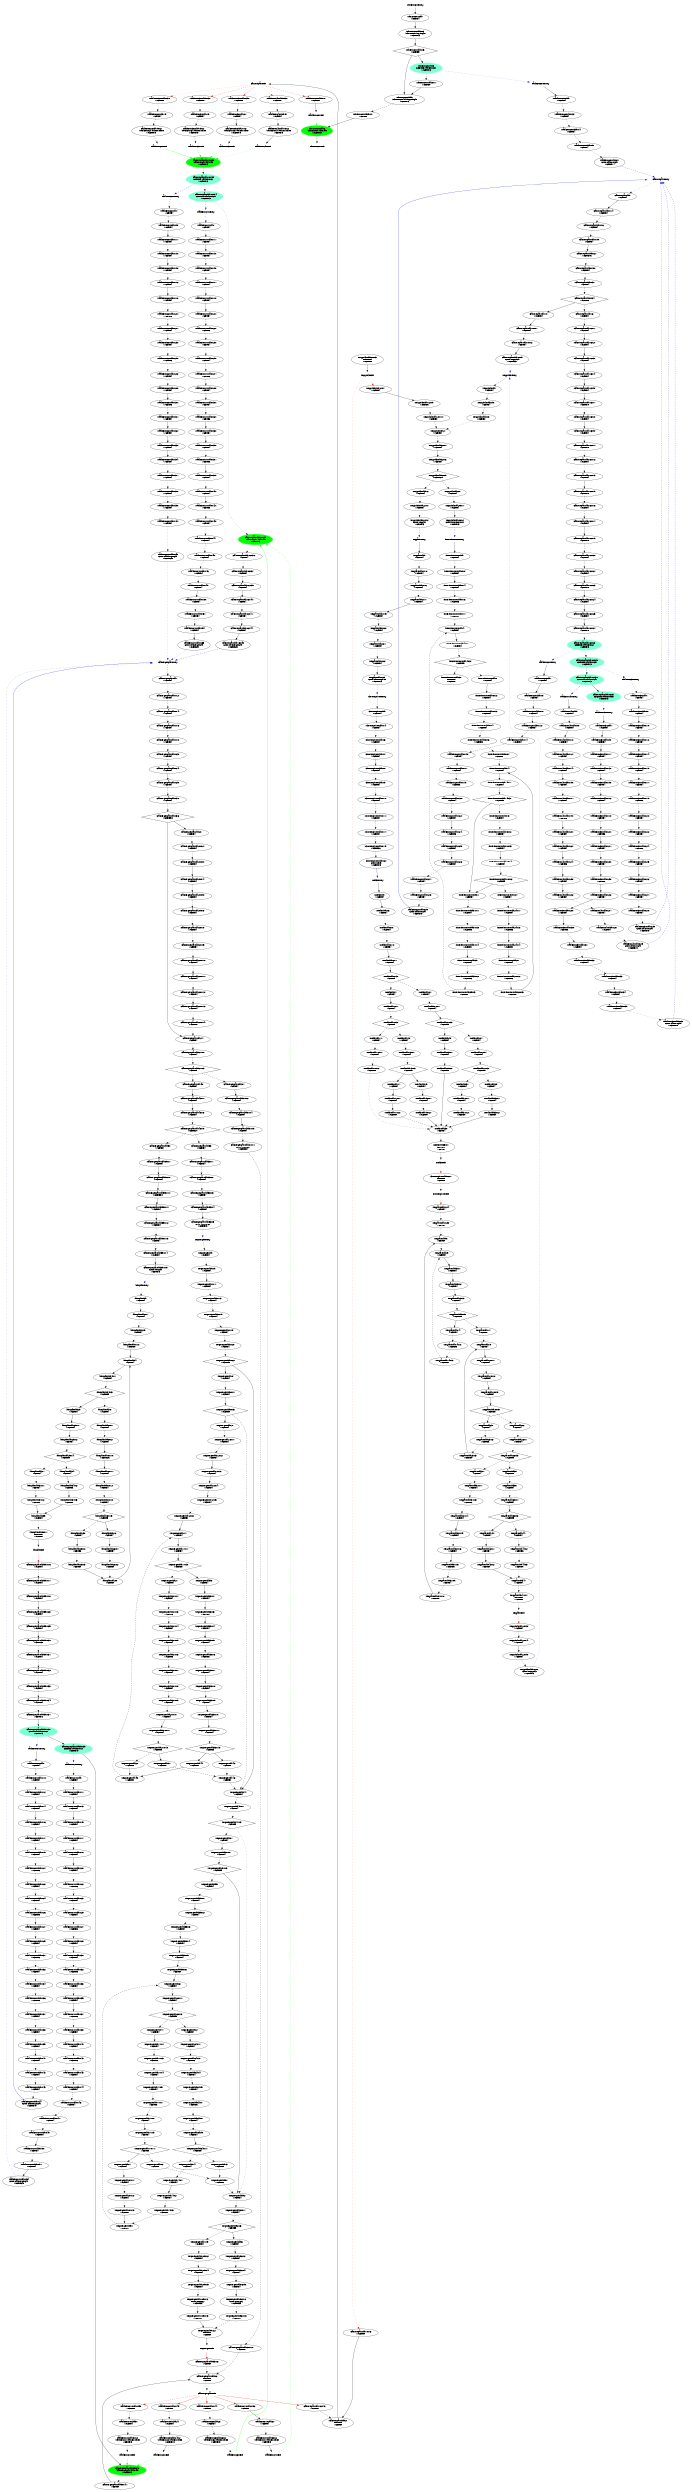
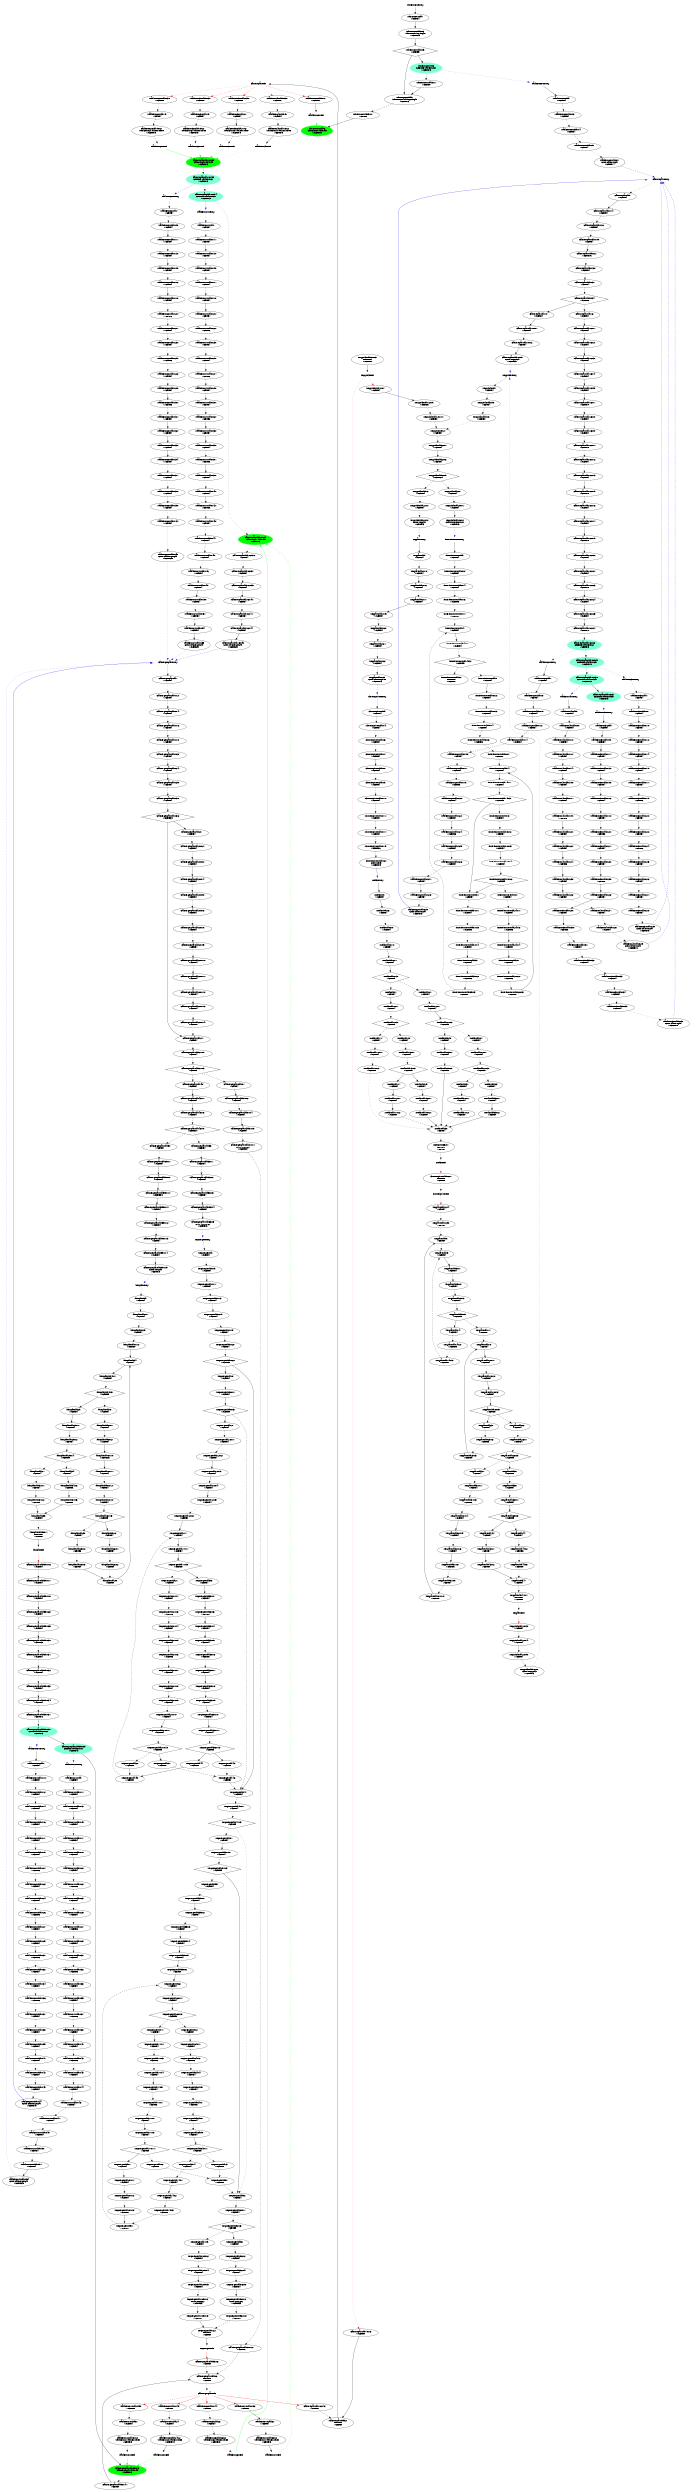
node "_thrFunc0__exit": removed
